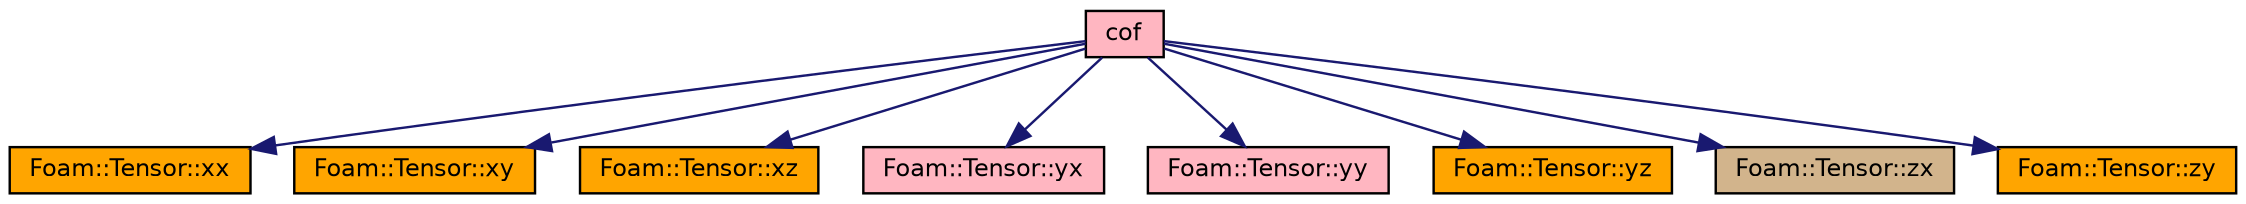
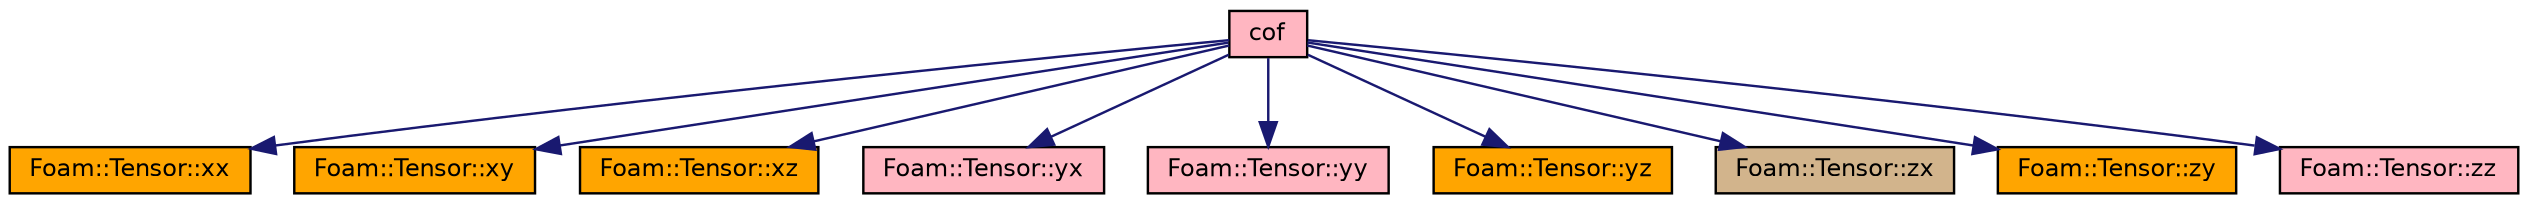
node "Foam::Tensor::zz": added
